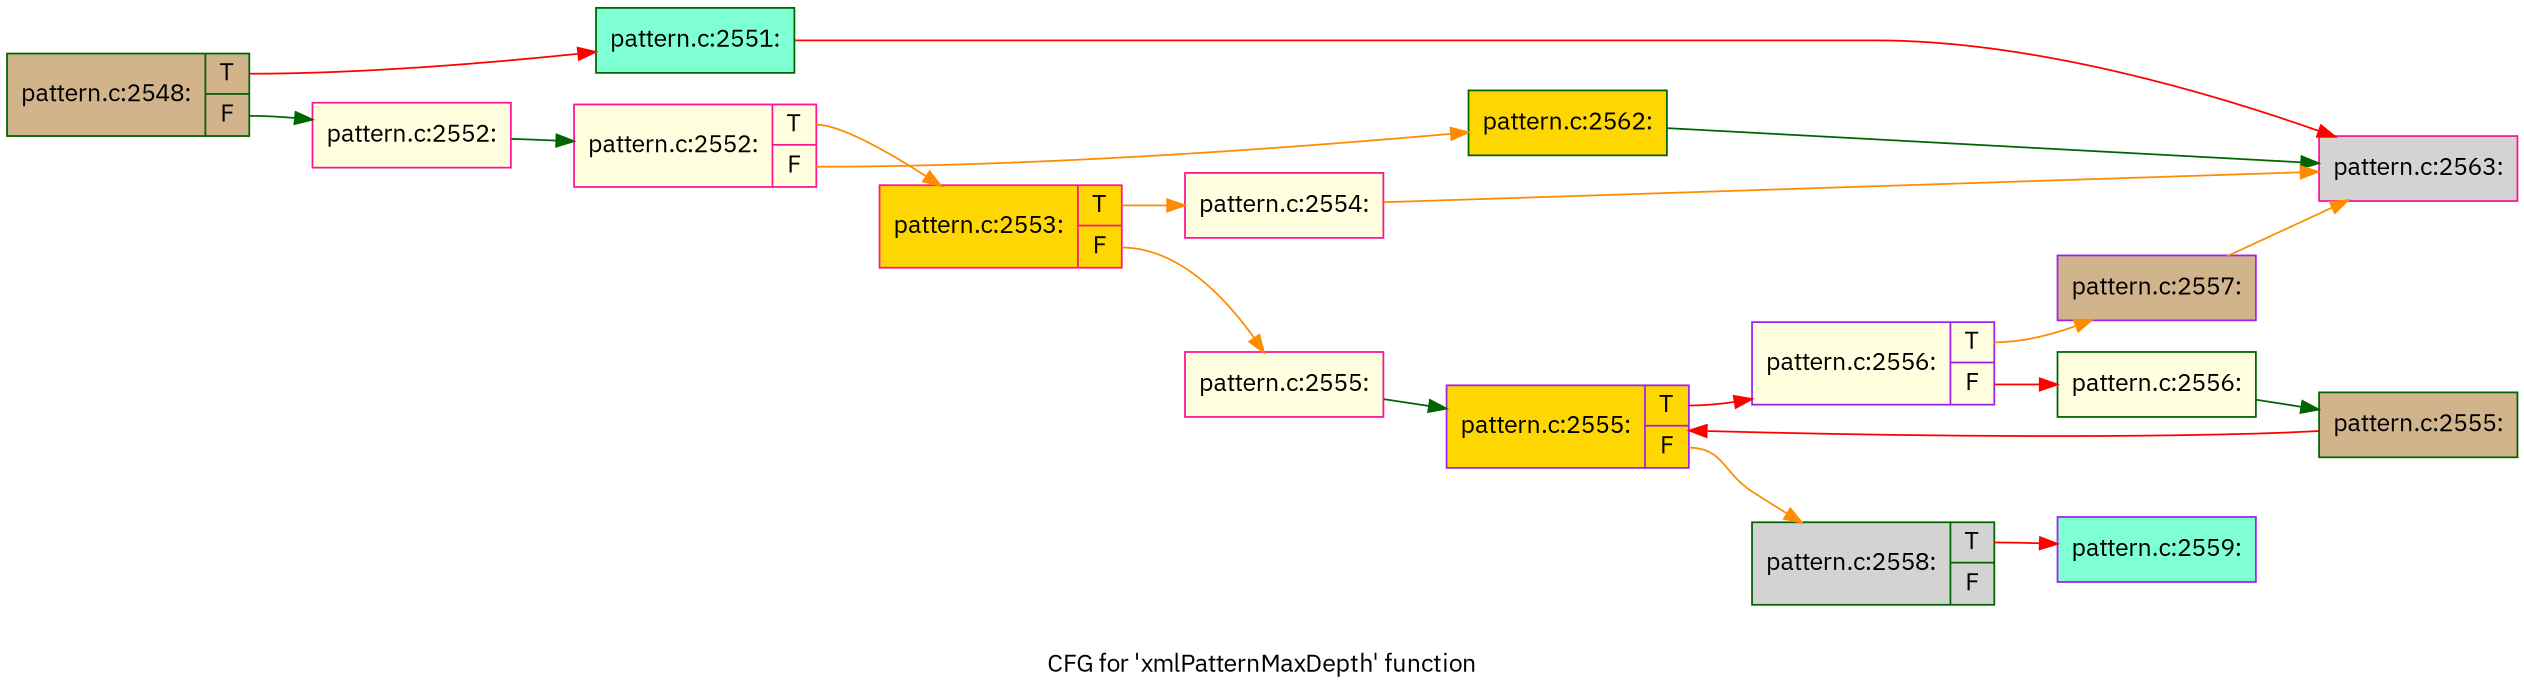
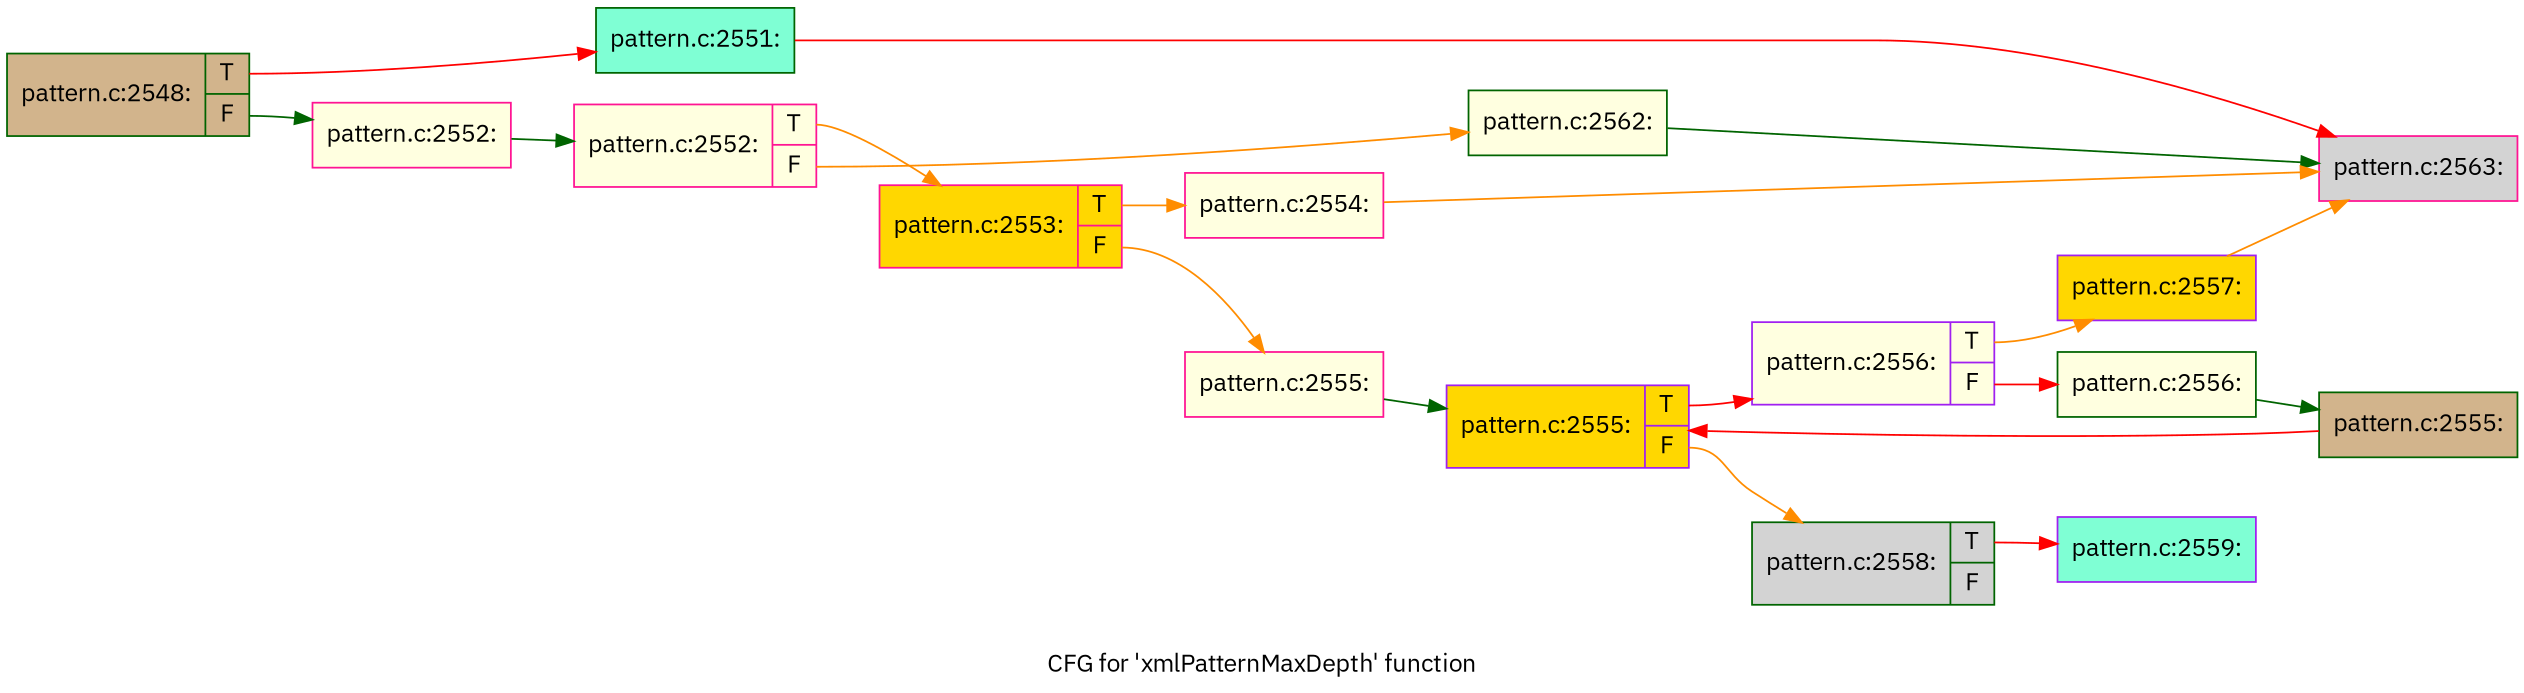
node "pattern.c:2562:": fillcolor gold -> lightyellow
node "pattern.c:2557:": fillcolor tan -> gold
